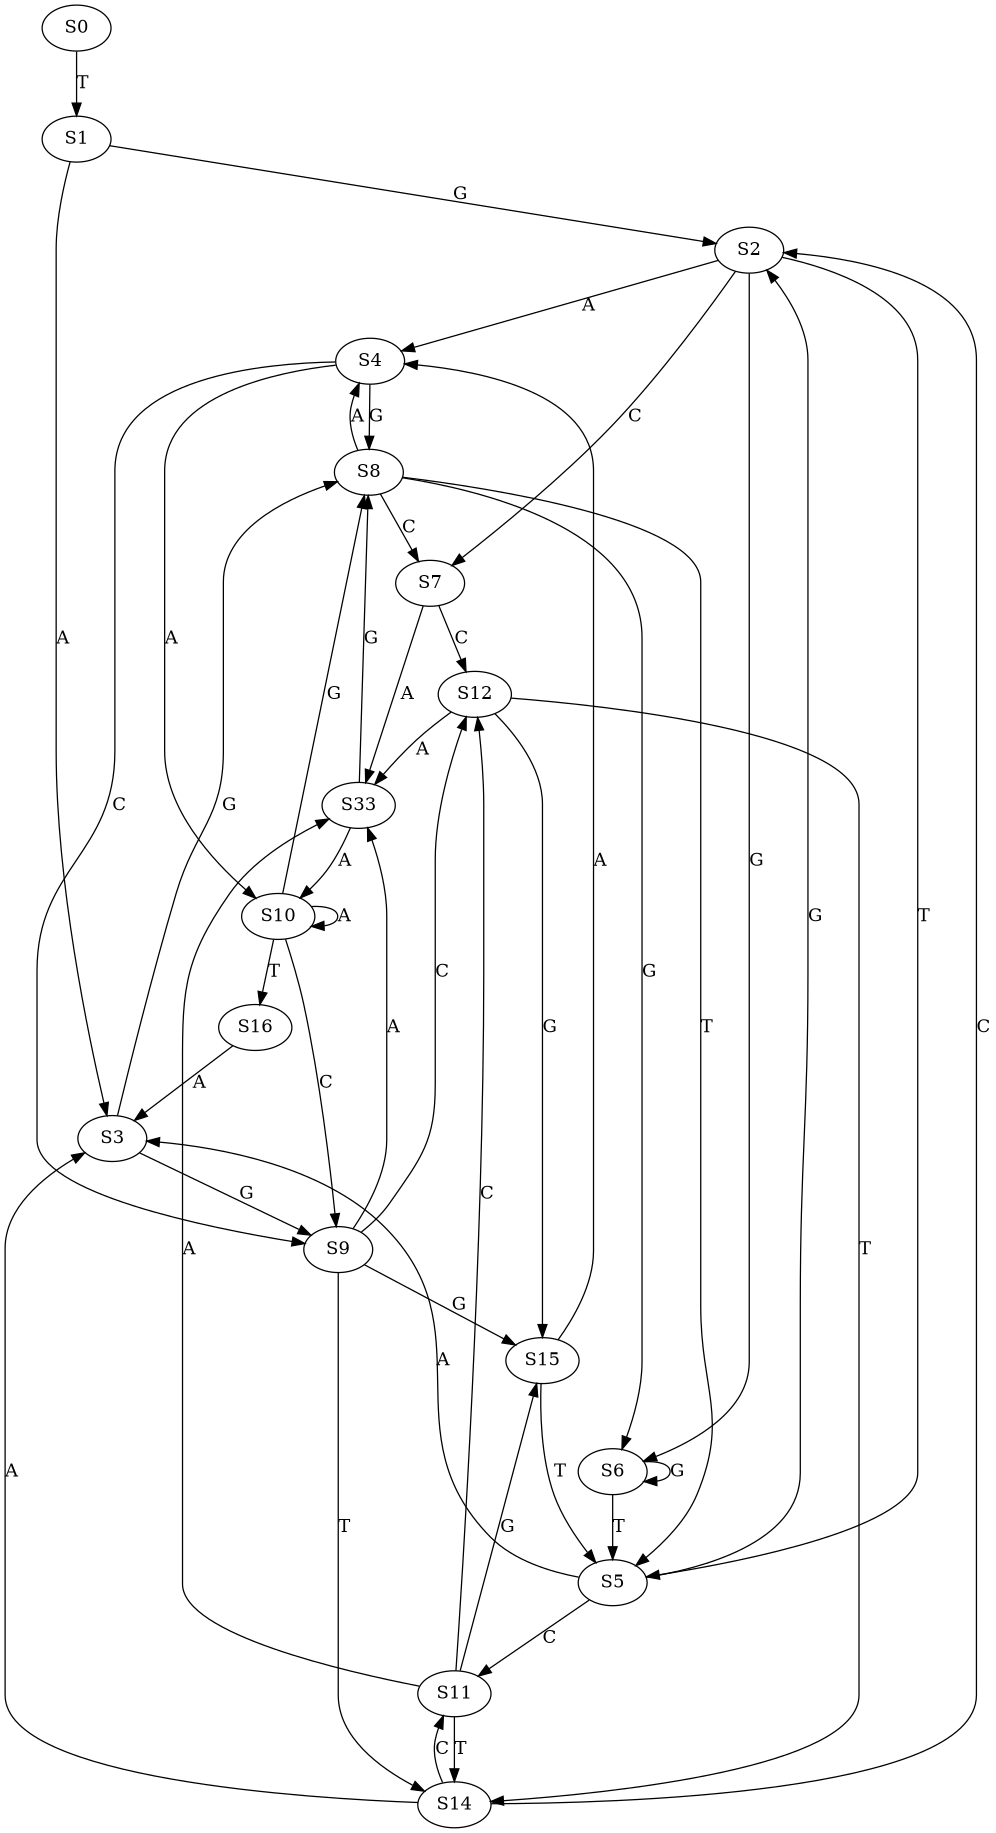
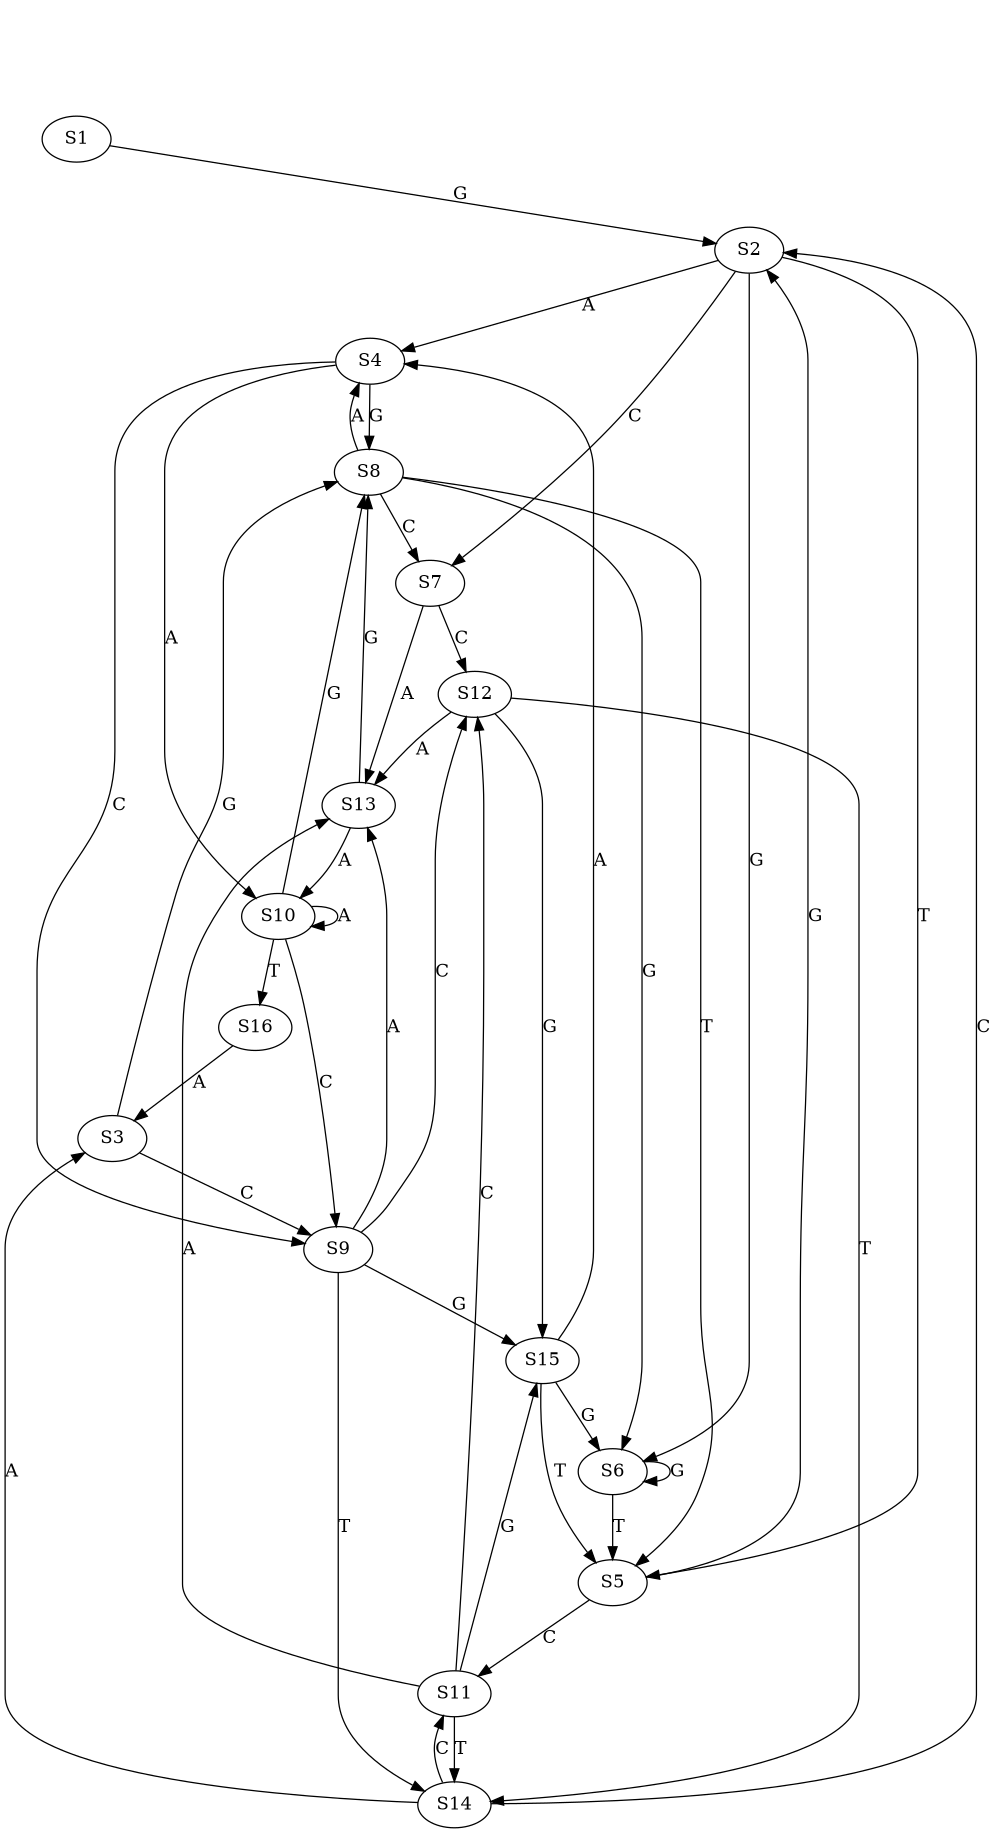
node "S0": removed
edge "S1" -> "S3": removed, label "A"
node "S33": label "S33" -> "S13"
edge "S3" -> "S9": label "G" -> "C"
edge "S5" -> "S3": removed, label "A"
edge "S15" -> "S6": added, label "G"
